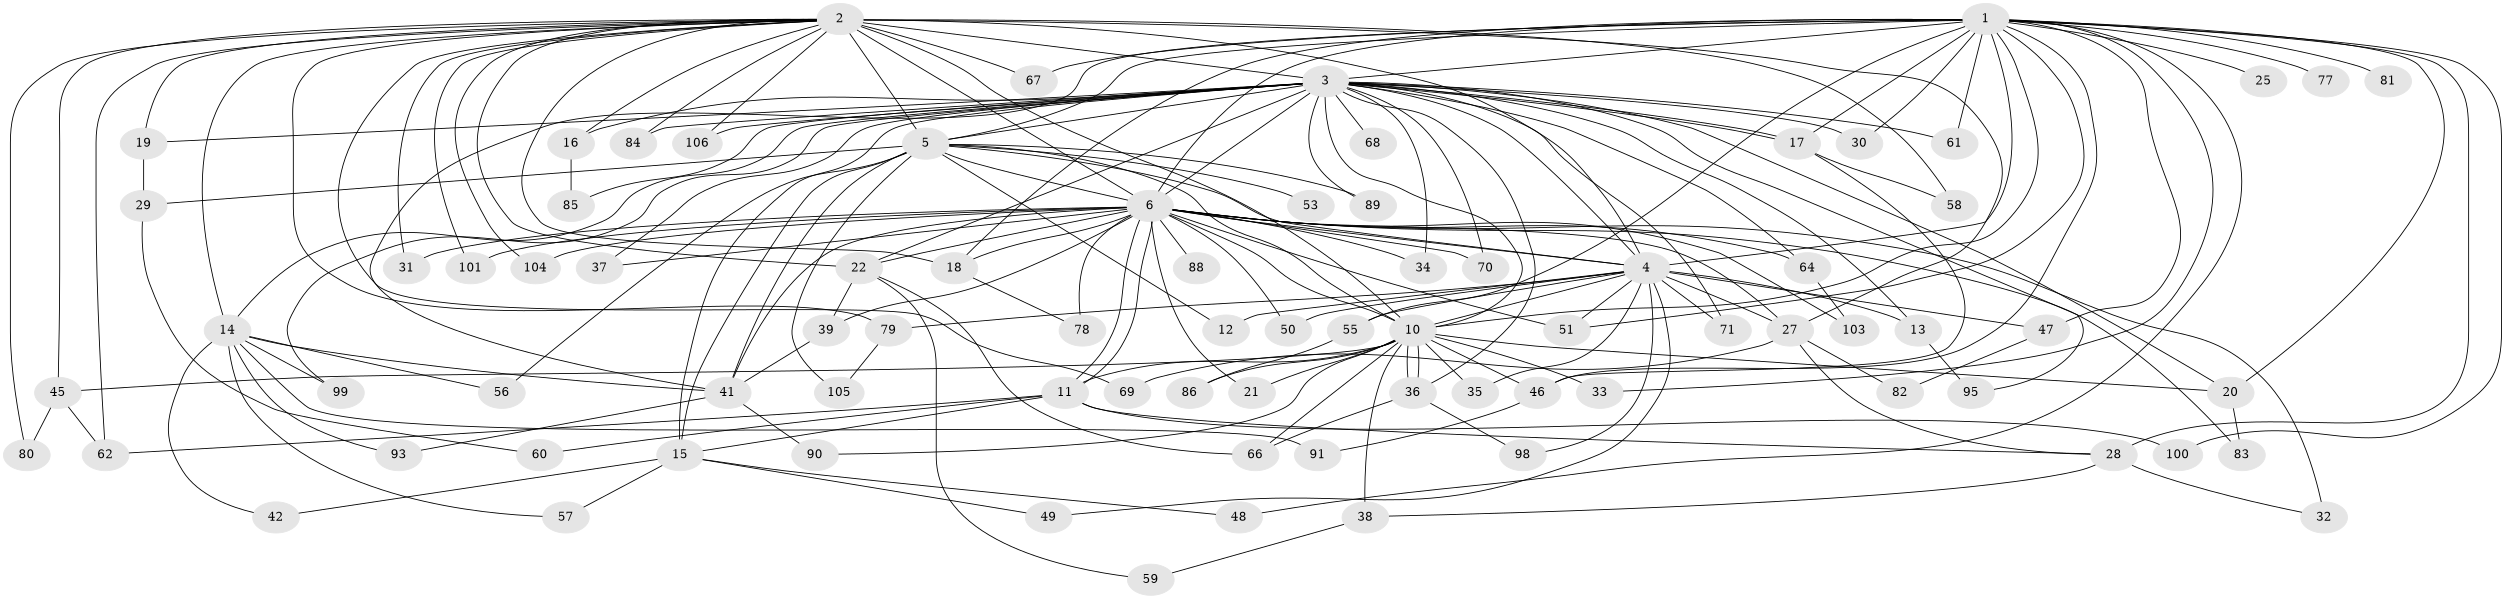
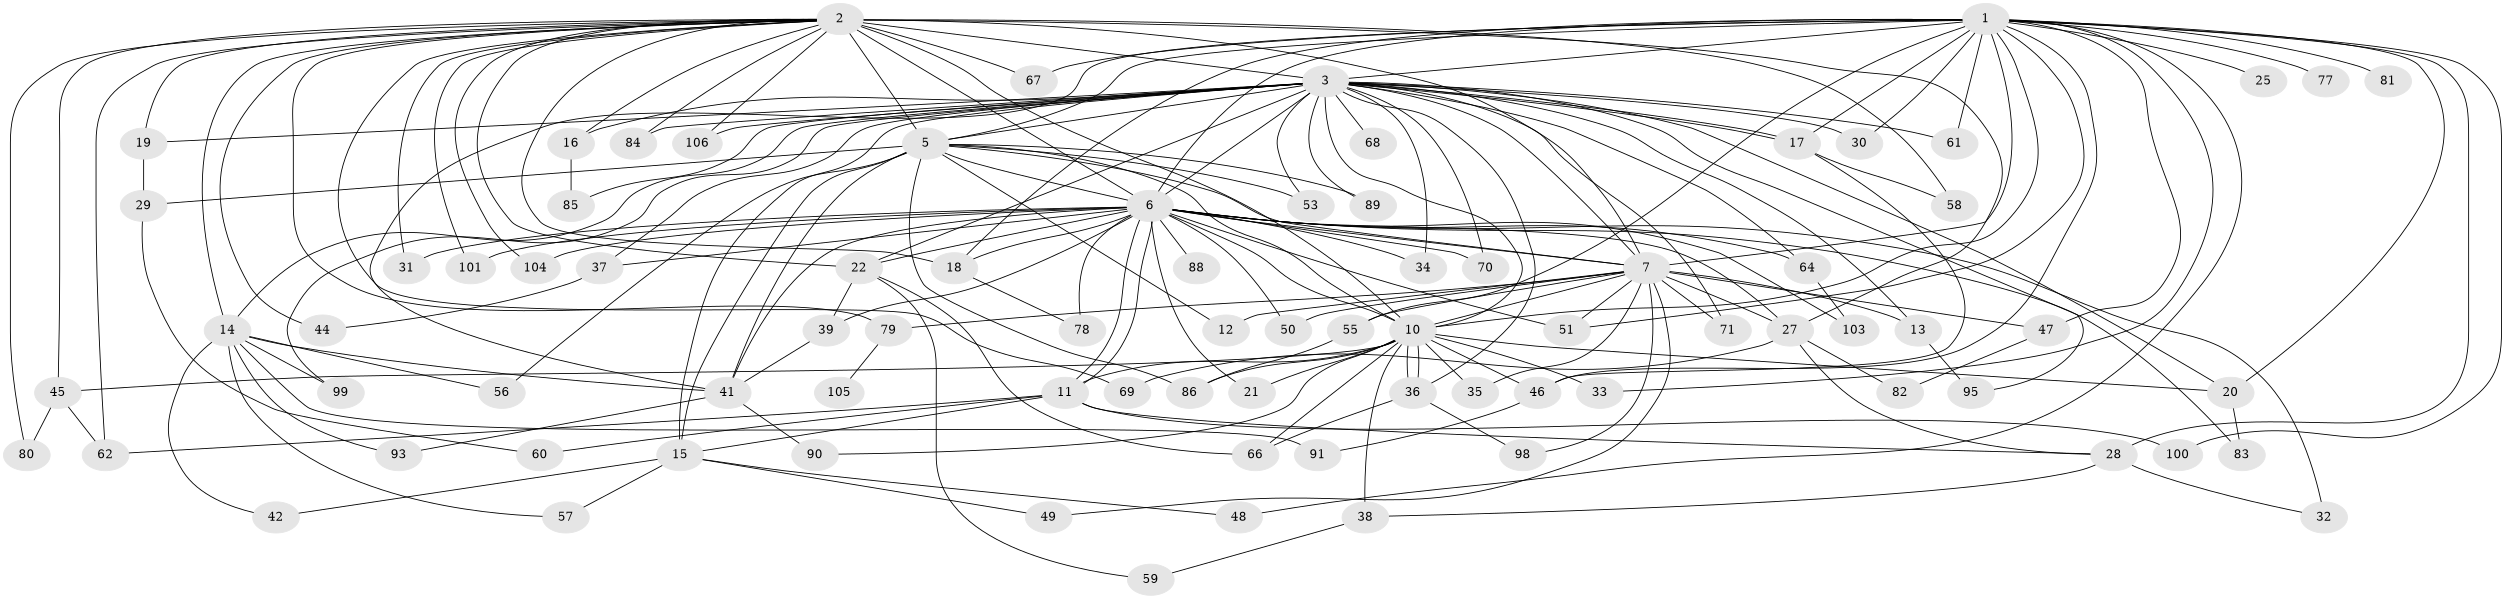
edge "3" -- "53": added
node "4": label "4" -> "7"
edge "5" -- "105": now "5" -- "86"
node "44": added
